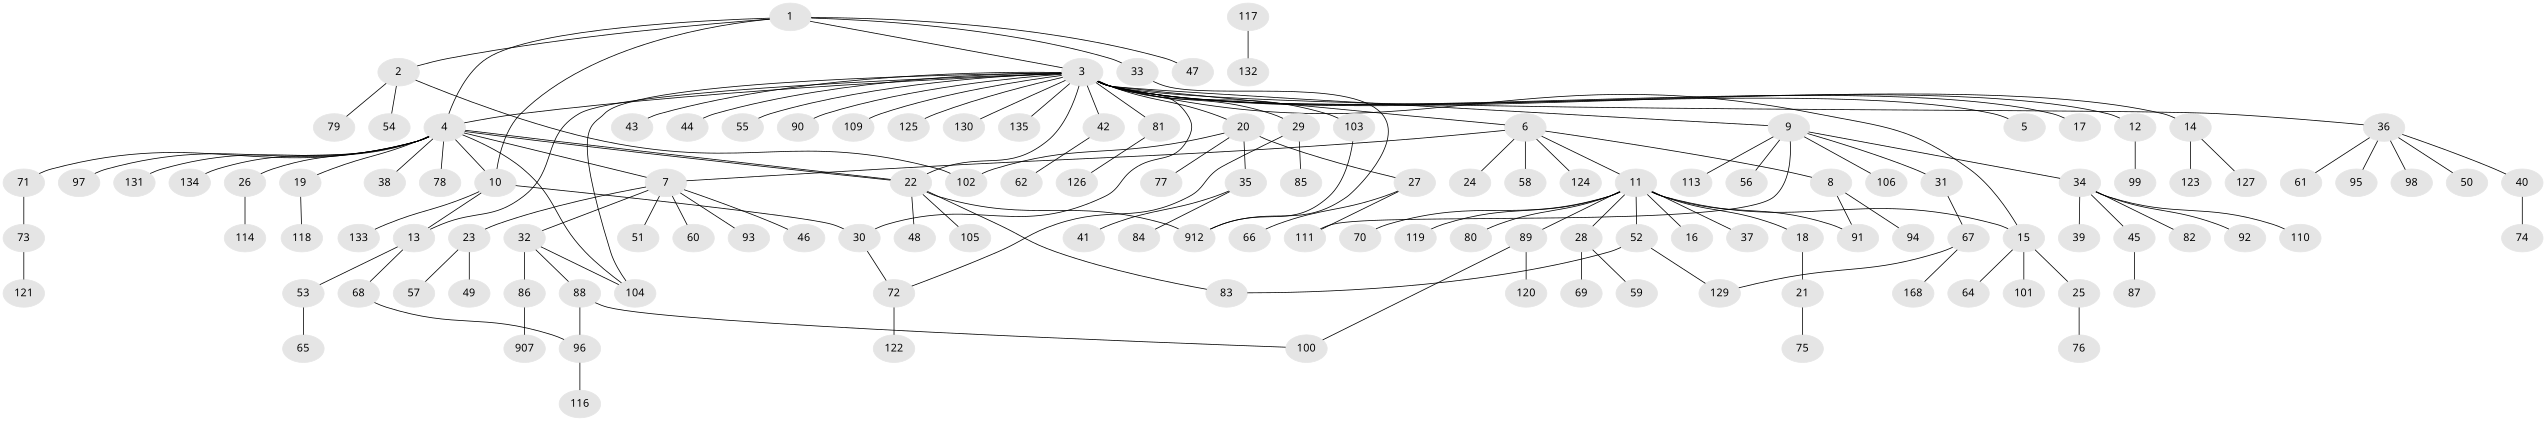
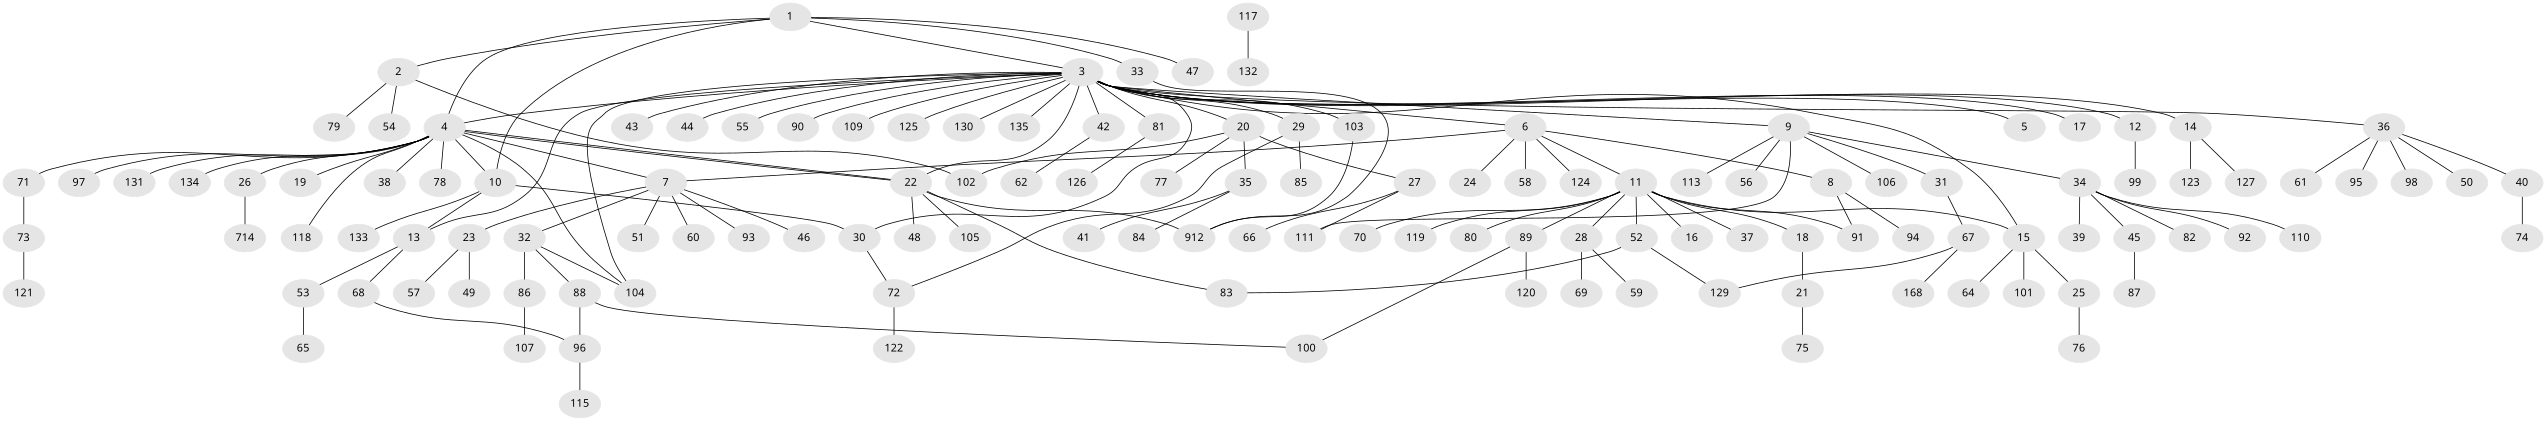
edge "19" -- "118": now "4" -- "118"
node "114": label "114" -> "714"
node "907": label "907" -> "107"
node "116": label "116" -> "115"
